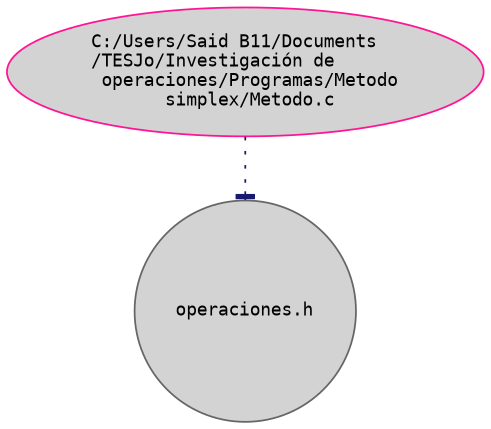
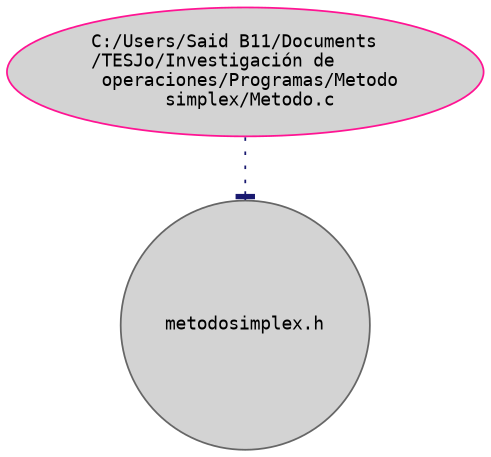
node "operaciones.h": label "operaciones.h" -> "metodosimplex.h"
